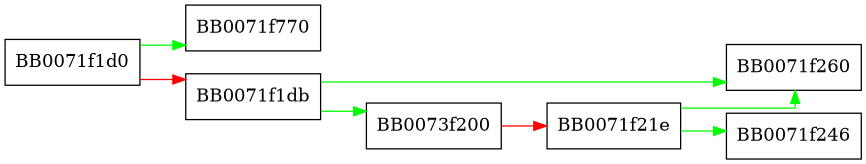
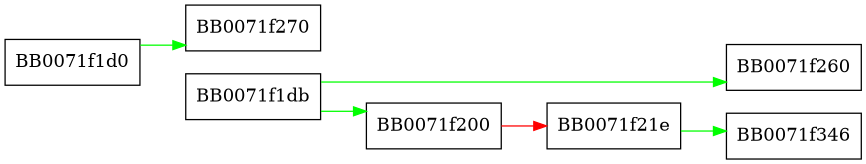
node "BB0071f770": label "BB0071f770" -> "BB0071f270"
edge "BB0071f1d0" -> "BB0071f1db": removed
edge "BB0071f21e" -> "BB0071f260": removed
node "BB0073f200": label "BB0073f200" -> "BB0071f200"
node "BB0071f246": label "BB0071f246" -> "BB0071f346"
